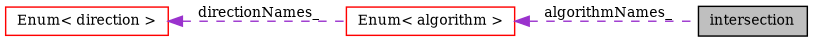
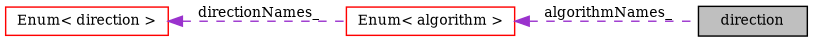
node "intersection": label "intersection" -> "direction"
